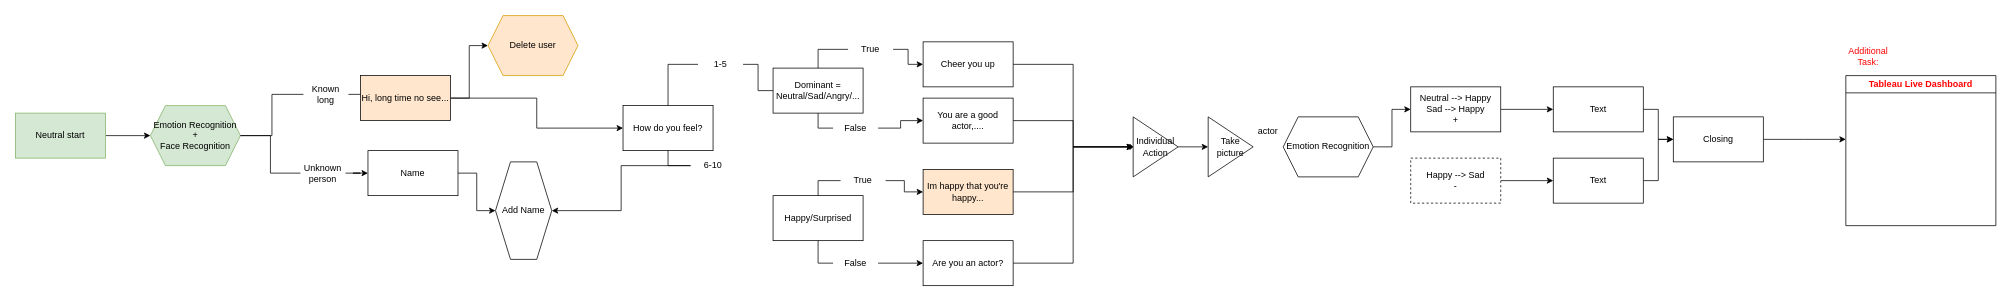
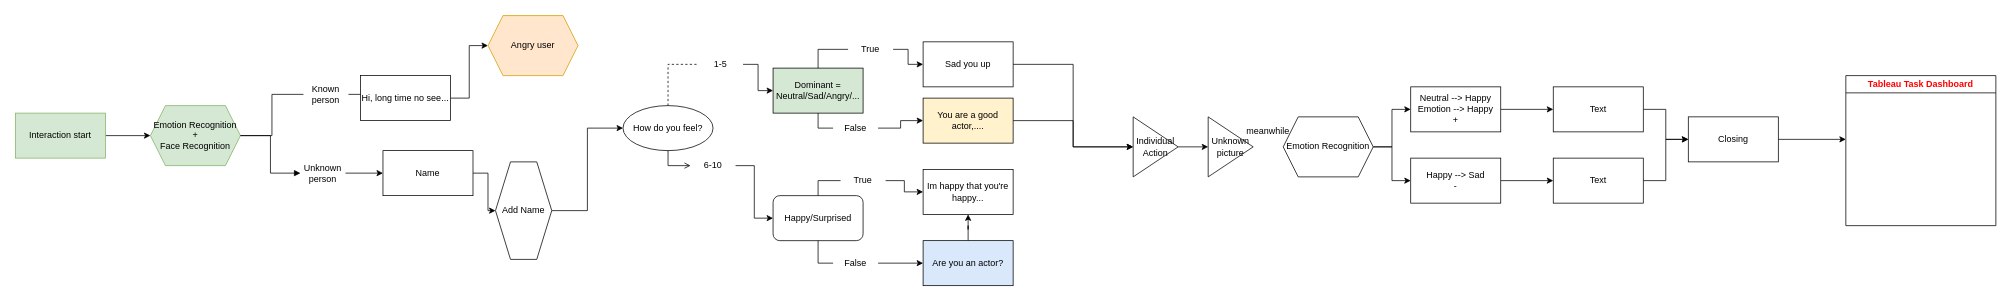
node "Delete user": label "Delete user" -> "Angry user"
node "Additional Task:": removed
node "Cheer you up": label "Cheer you up" -> "Sad you up"
edge "1-5" -- "How do you feel?": style solid -> dashed
node "Tableau Live Dashboard": label "Tableau Live Dashboard" -> "Tableau Task Dashboard"
edge "1-5" -- "Dominant = Neutral/Sad/Angry/...": arrowhead none -> classic
node "Dominant = Neutral/Sad/Angry/...": fillcolor #ffffff -> #d5e8d4
node "Known long": label "Known long" -> "Known person"
node "Hi, long time no see...": fillcolor #ffe6cc -> #ffffff
edge "Hi, long time no see..." -> "How do you feel?": removed
node "Neutral --> Happy Sad --> Happy +": label "Neutral --> Happy Sad --> Happy +" -> "Neutral --> Happy Emotion --> Happy +"
node "You are a good actor,....": fillcolor #ffffff -> #fff2cc
edge "You are a good actor,...." -> "Individual Action": arrowhead diamond -> classic
node "How do you feel?": shape rectangle -> ellipse
node "actor": label "actor" -> "meanwhile"
node "Neutral start": label "Neutral start" -> "Interaction start"
node "Closing": moved (1718, 139) -> (1733, 139)
node "Take picture": label "Take picture" -> "Unknown picture"
edge "How do you feel?" -- "6-10": arrowhead none -> open
edge "Add Name" -> "How do you feel?": added
edge "Emotion Recognition + Face Recognition" -- "Unknown person": arrowhead none -> block
node "Name": moved (413, 173) -> (428, 173)
edge "Emotion Recognition" -> "Happy --> Sad -": added
node "Happy --> Sad -": style dashed -> solid
edge "6-10" -> "Add Name": now "6-10" -> "Happy/Surprised"
node "Im happy that you're happy...": fillcolor #ffe6cc -> #ffffff
edge "Im happy that you're happy..." -> "Individual Action": removed
node "Happy/Surprised": shape rectangle -> rounded rectangle
edge "Are you an actor?" -> "Individual Action": now "Are you an actor?" -> "Im happy that you're happy..."
node "Are you an actor?": fillcolor #ffffff -> #dae8fc
